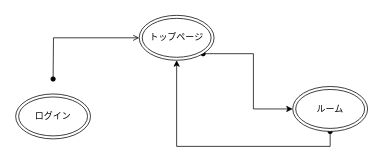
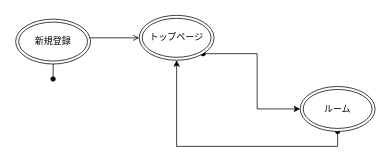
node "新規登録": added
node "ルーム": moved (330, 109) -> (338, 109)
node "ログイン": removed
